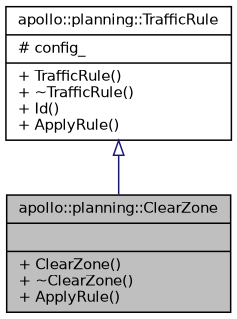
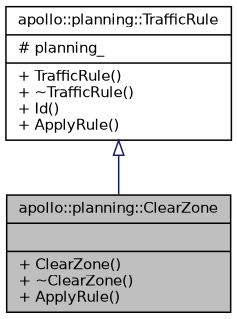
node "apollo::planning::TrafficRule": text "# config_" -> "# planning_"
